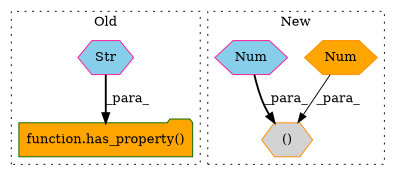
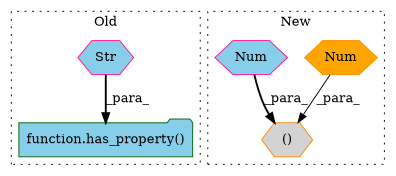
node "function.has_property()": fillcolor orange -> skyblue
